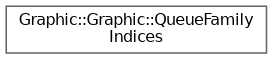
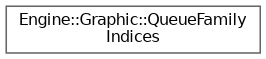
node "Graphic::Graphic::QueueFamily Indices": label "Graphic::Graphic::QueueFamily Indices" -> "Engine::Graphic::QueueFamily Indices"
